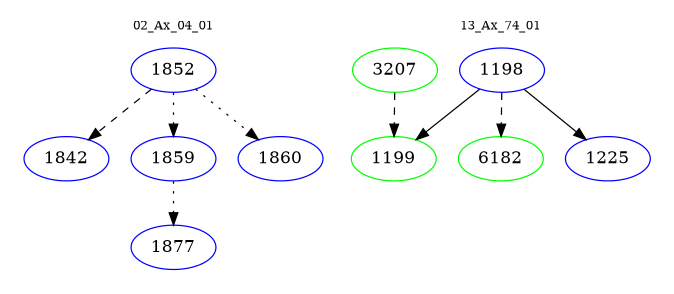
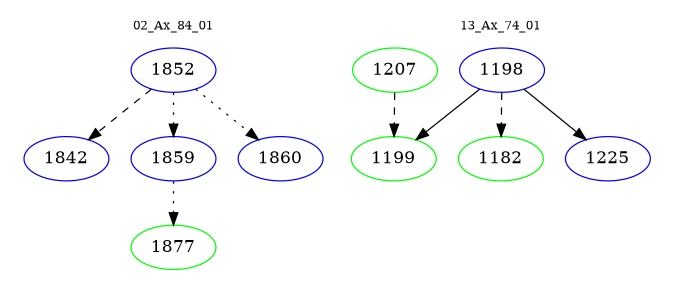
cluster "02_Ax_04_01": label "02_Ax_04_01" -> "02_Ax_84_01"
node "3207": label "3207" -> "1207"
node "6182": label "6182" -> "1182"
node "1877": color blue -> green
